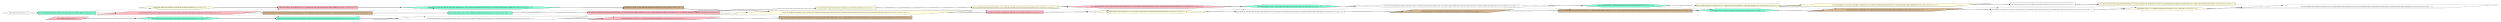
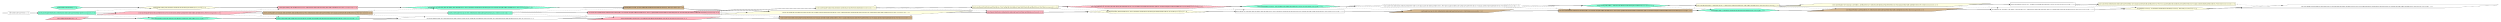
node "testFixAuthorLastNameFirst['0', '1', '0']": added
